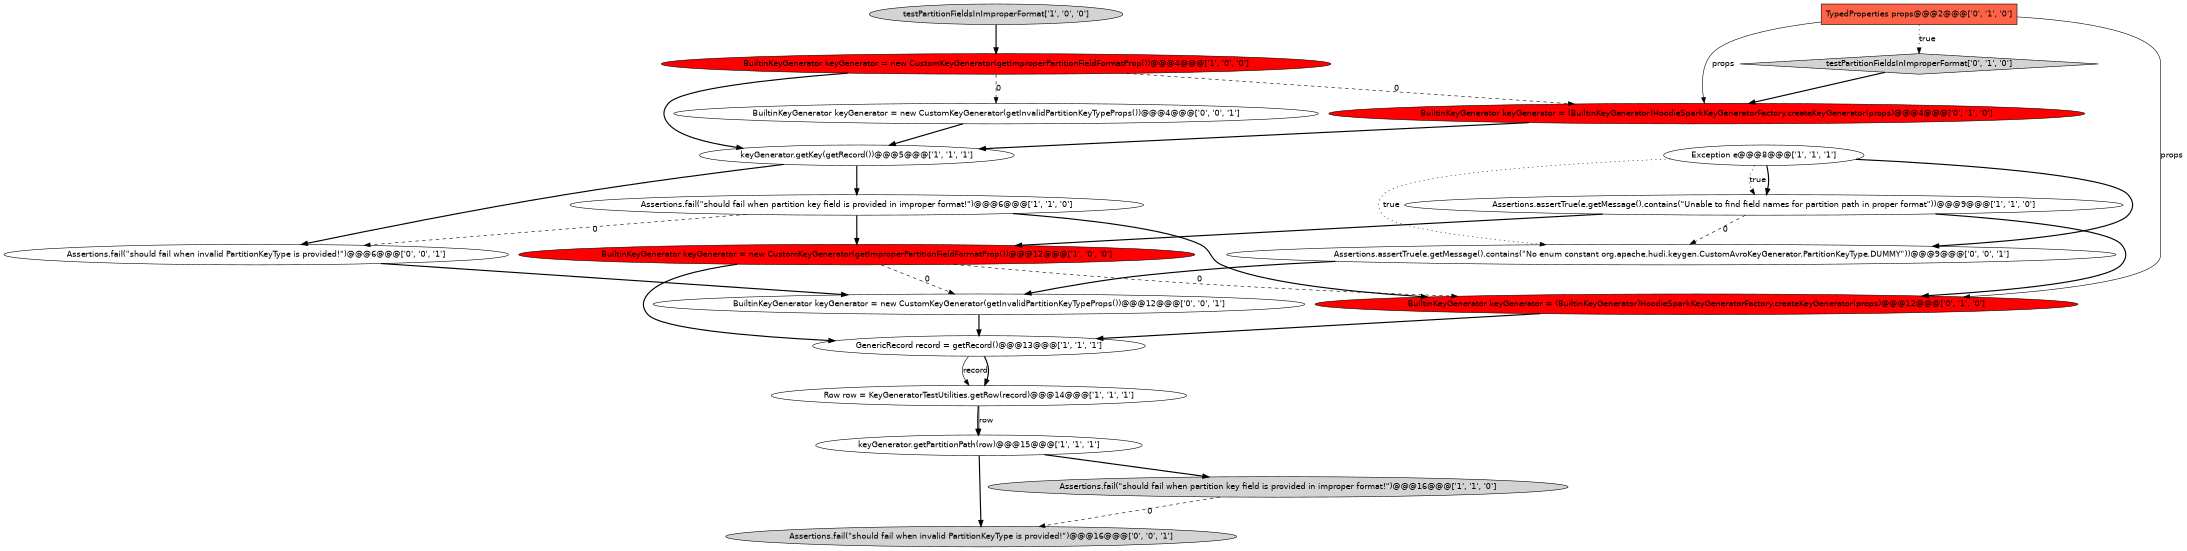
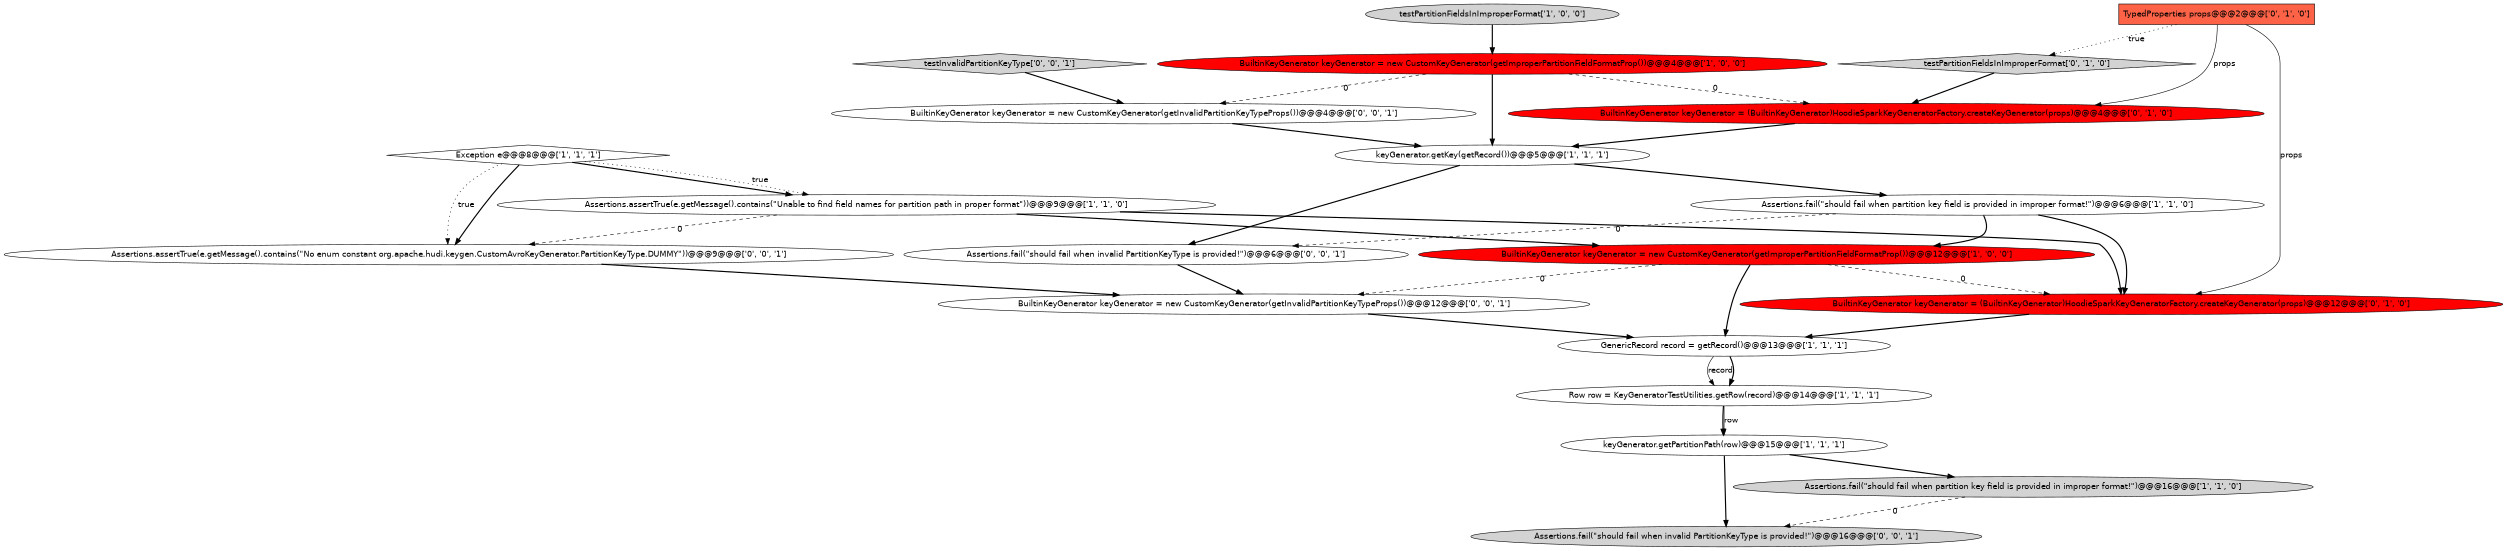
node "testInvalidPartitionKeyType['0', '0', '1']": added
node "Exception e@@@8@@@['1', '1', '1']": shape ellipse -> diamond
